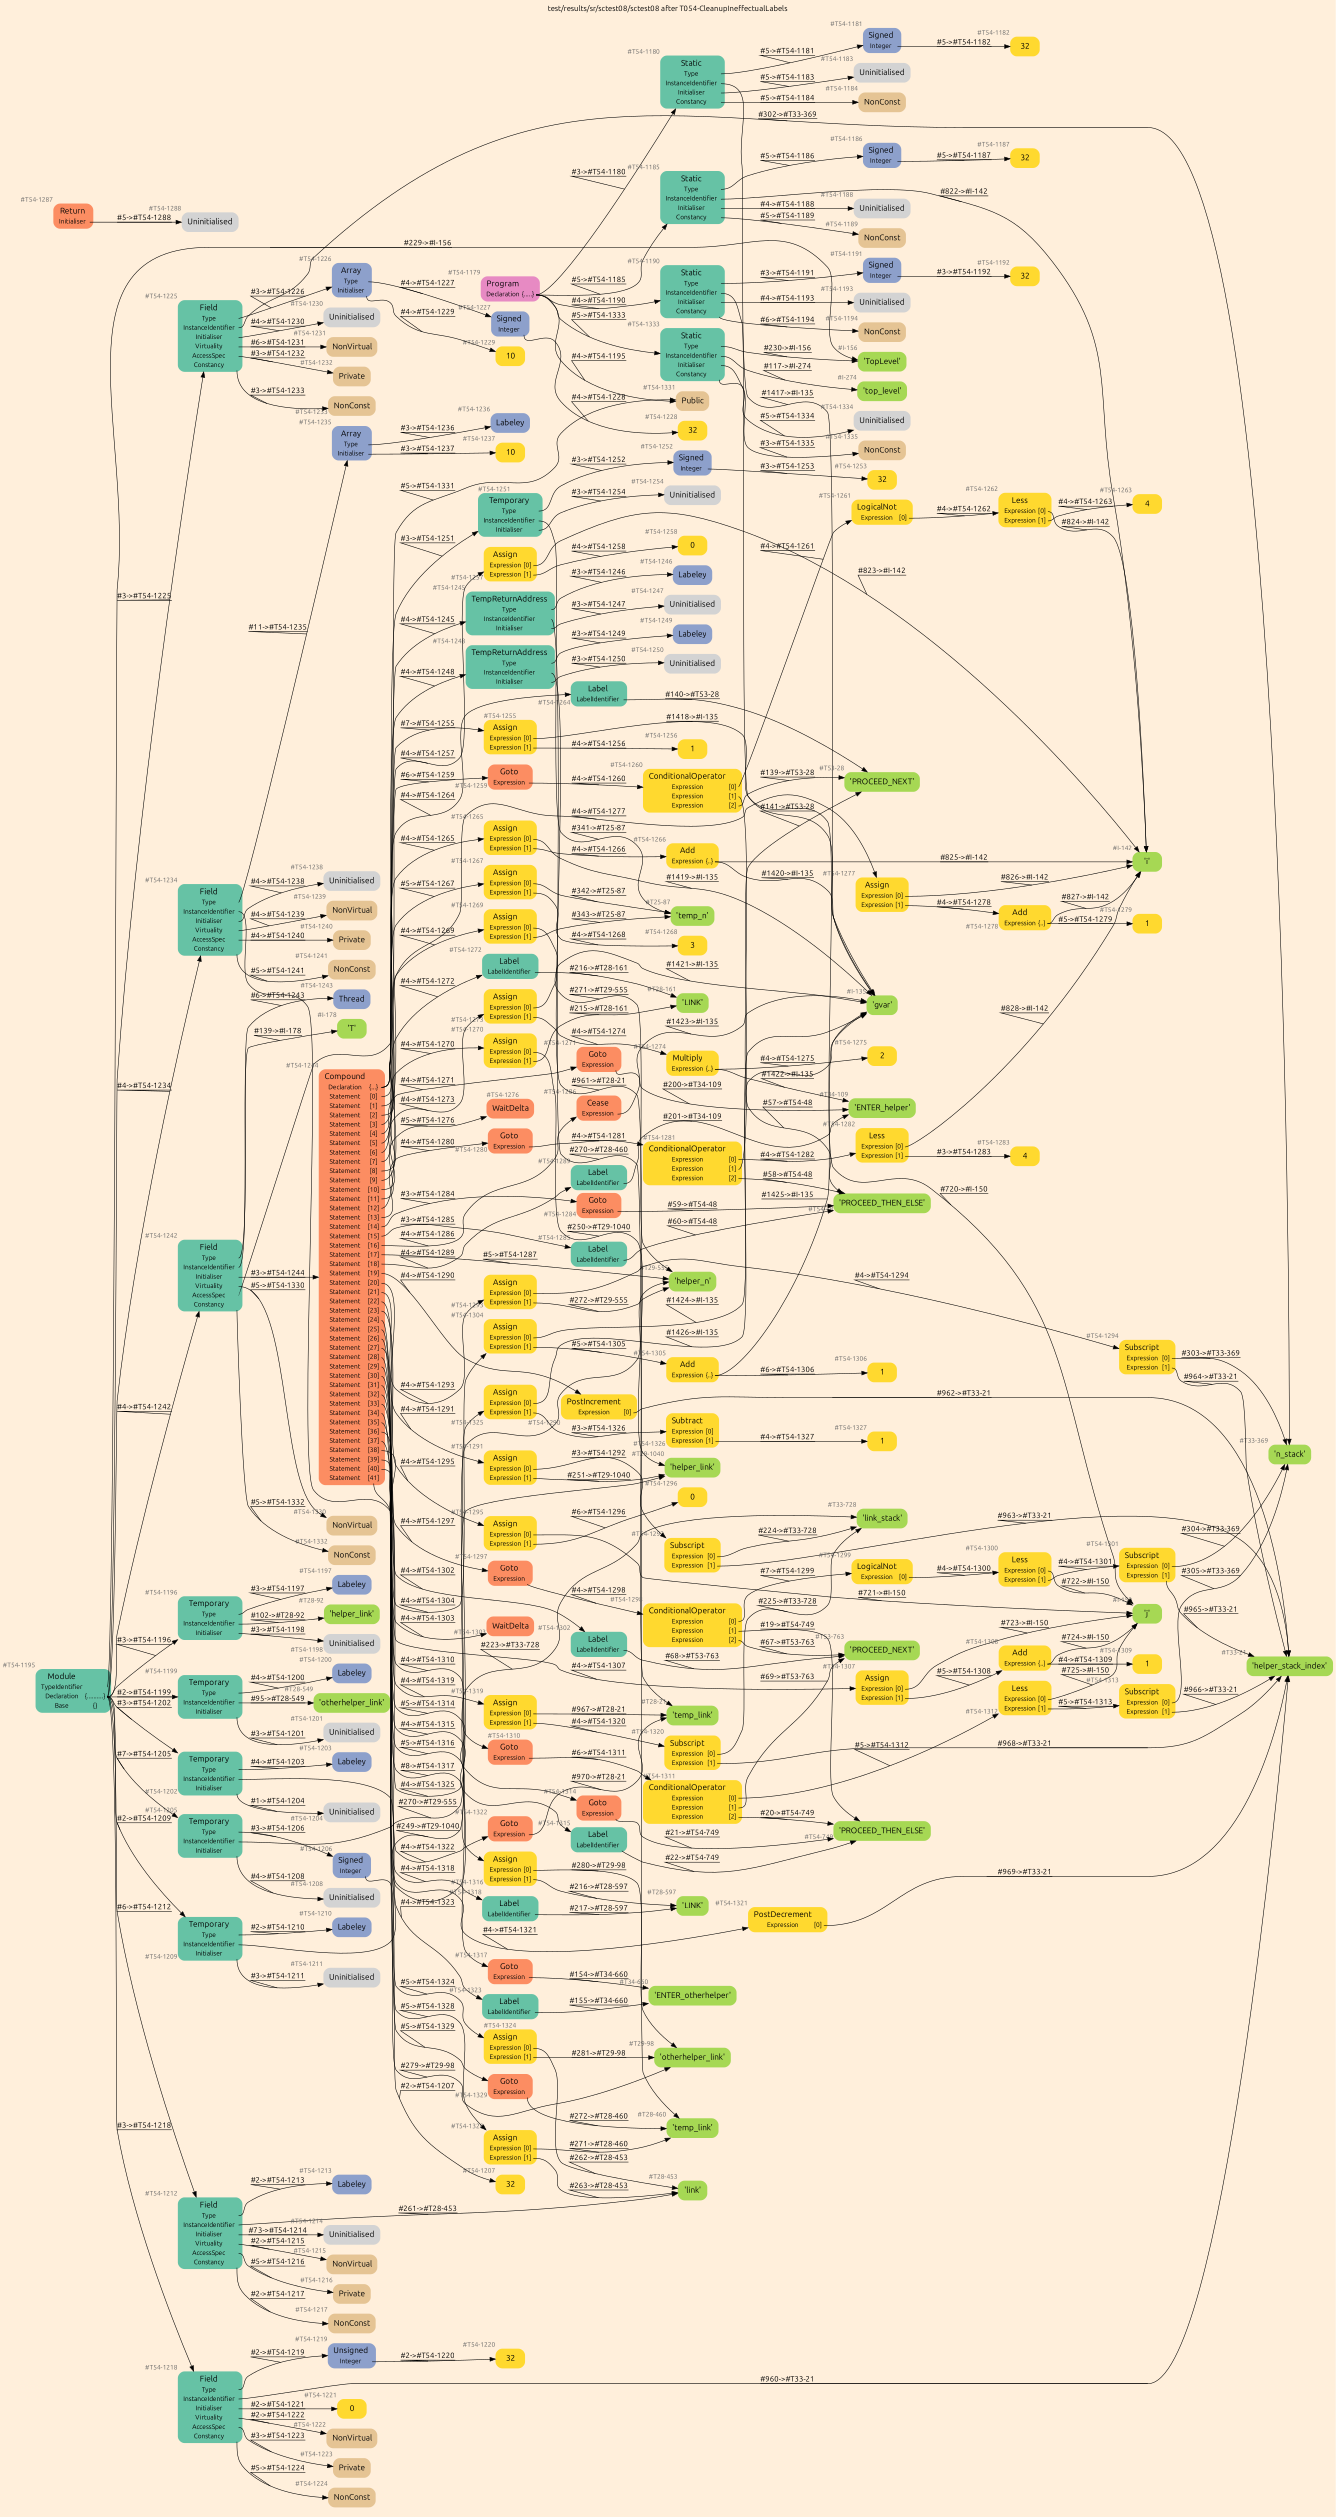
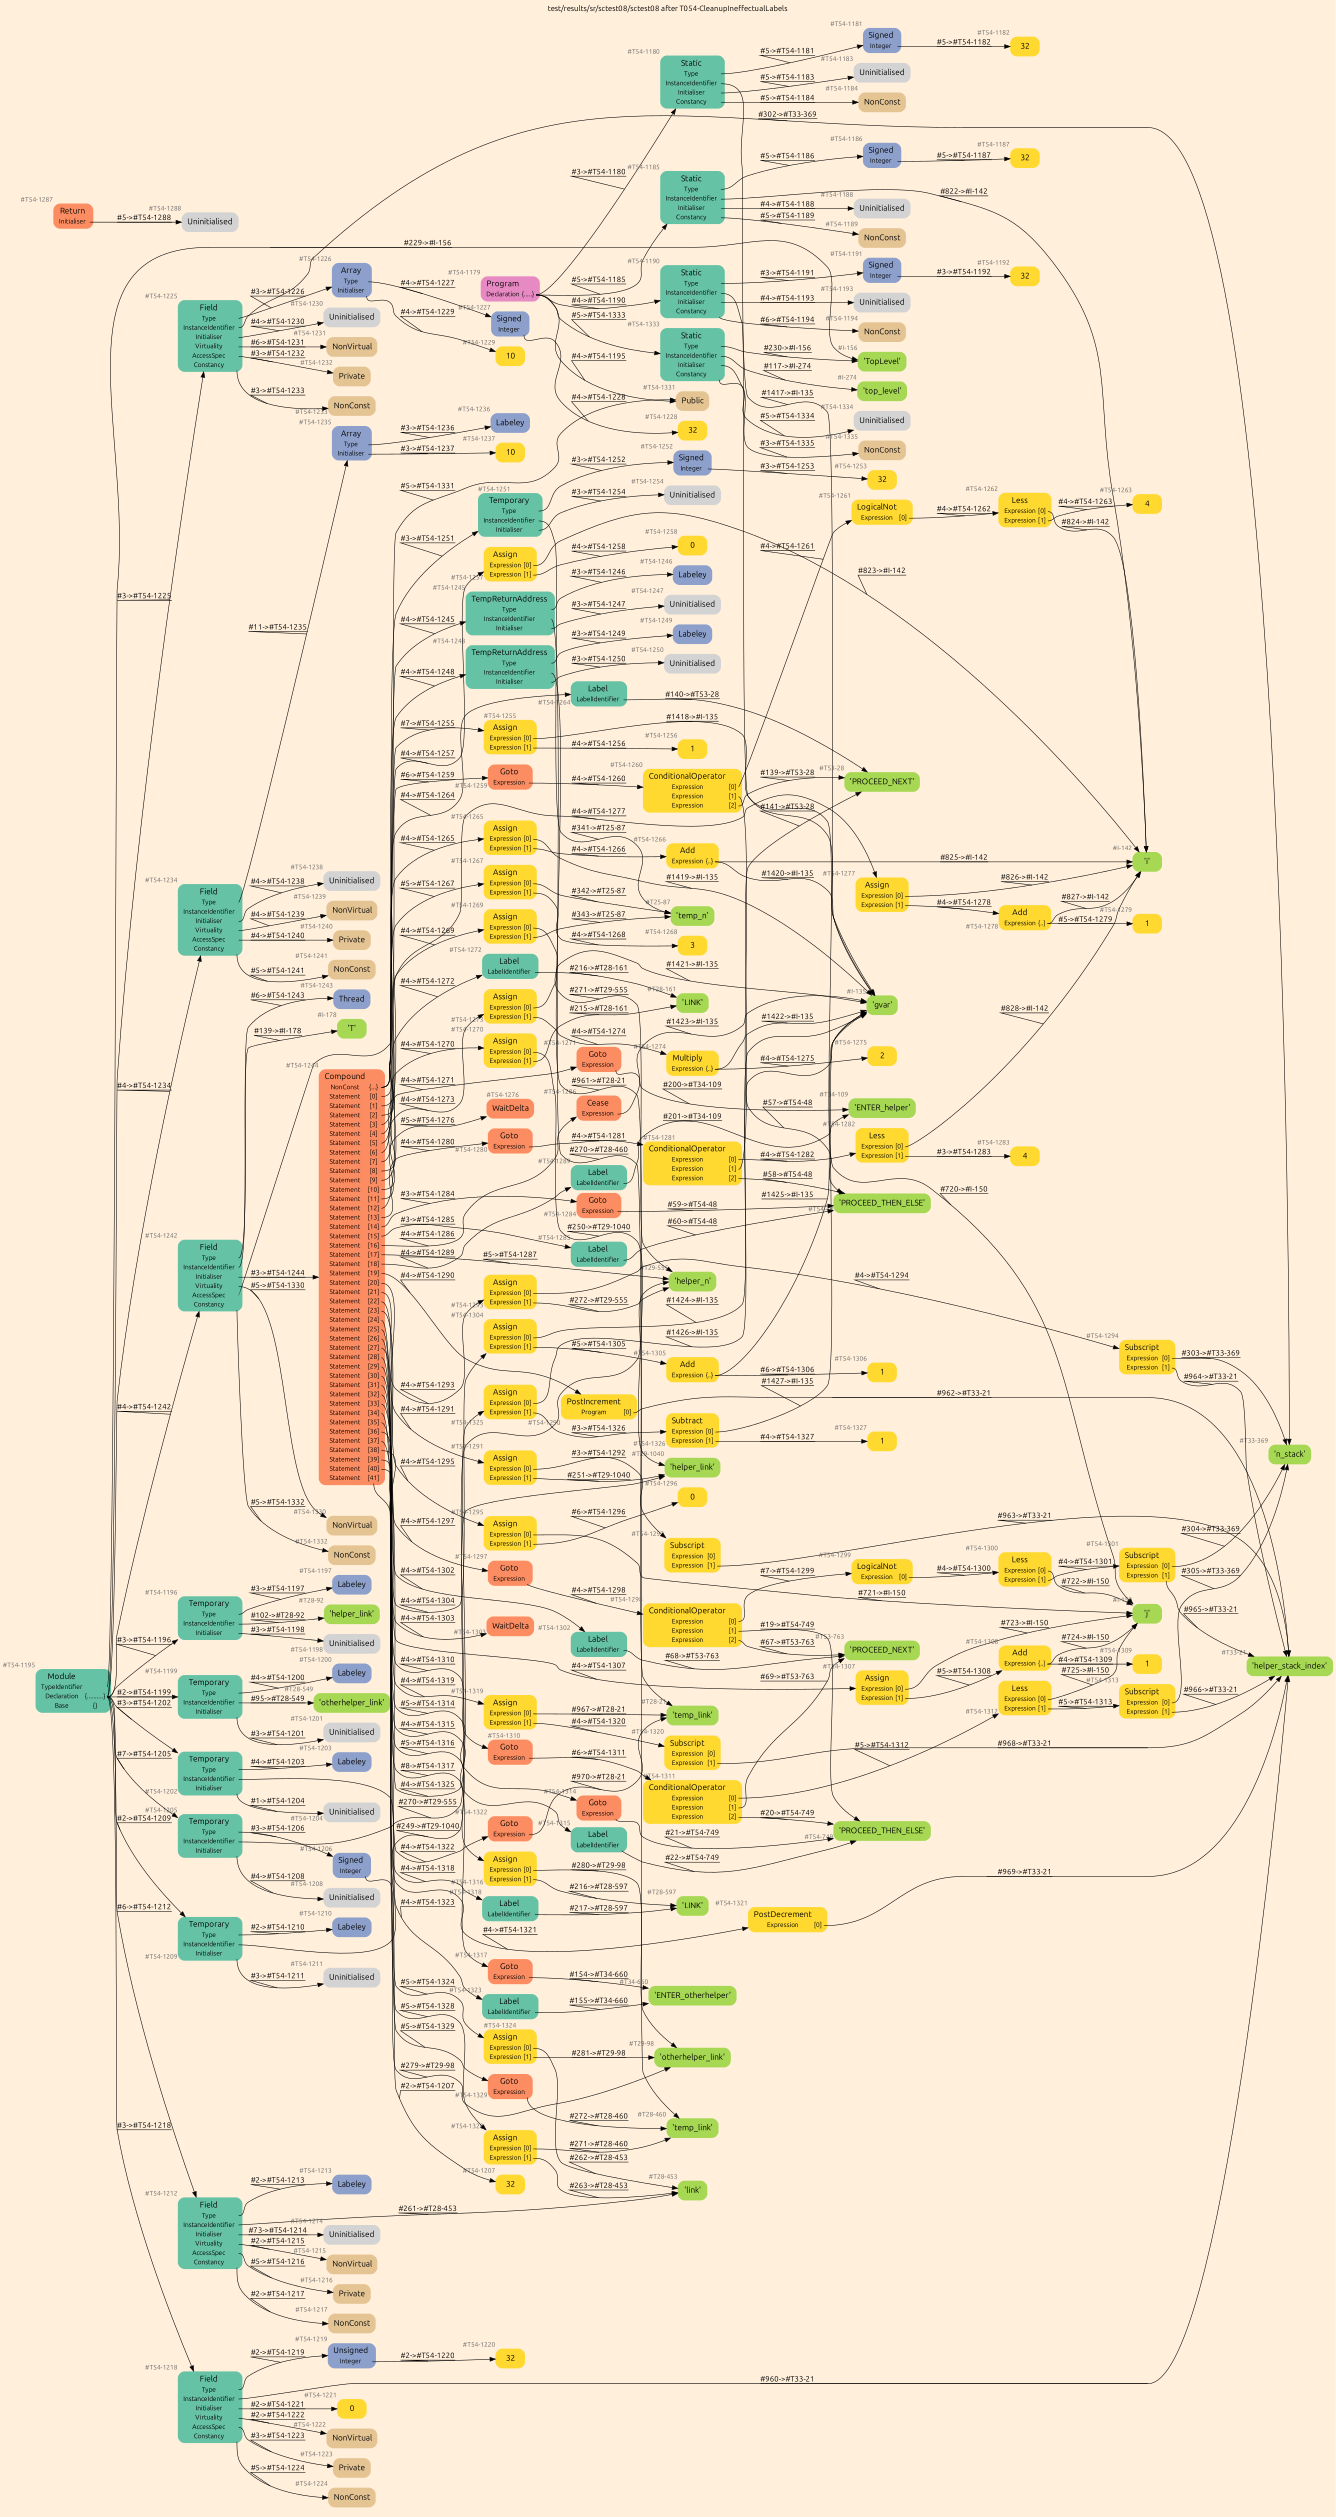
edge "Multiply" -> "'ENTER_helper'": now "Multiply" -> "'gvar'"
node "Compound": text "Declaration" -> "NonConst"
edge "Subtract" -> "'gvar'": added, label "#1427->#I-135"
node "PostIncrement": text "Expression" -> "Program"
node "'link_stack'": removed
